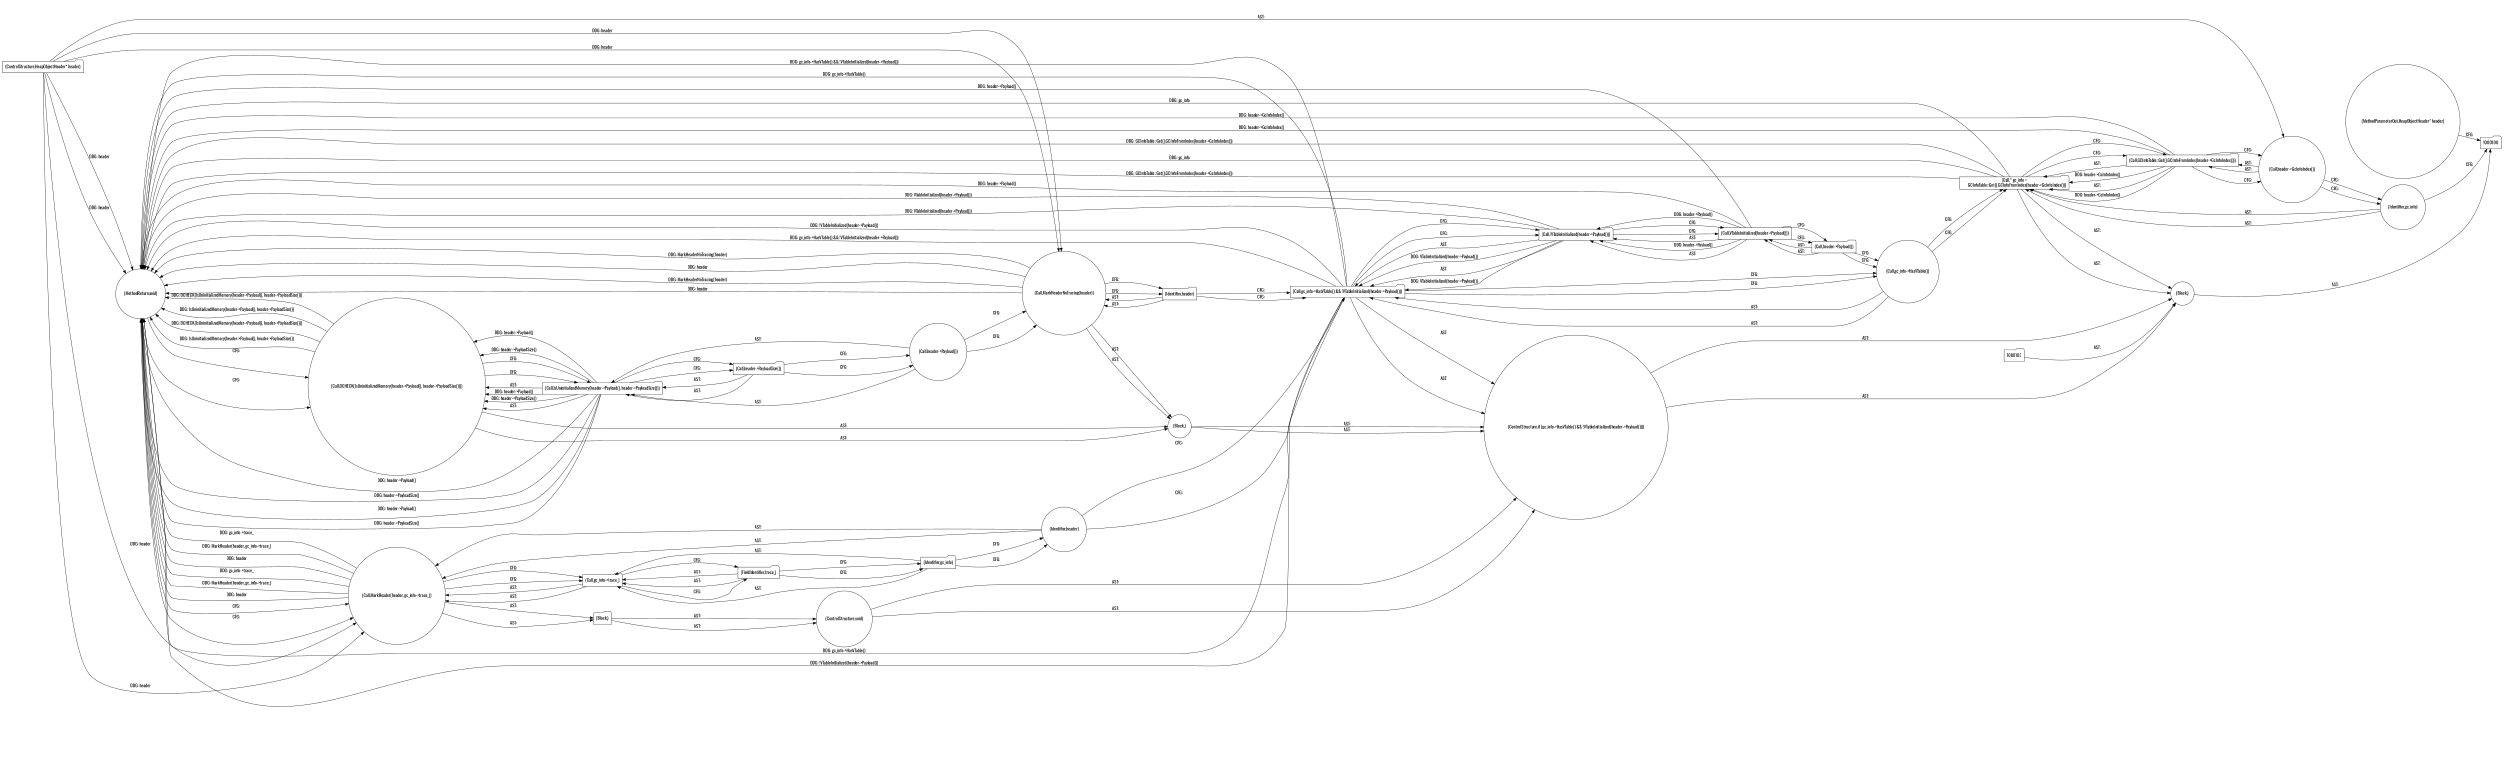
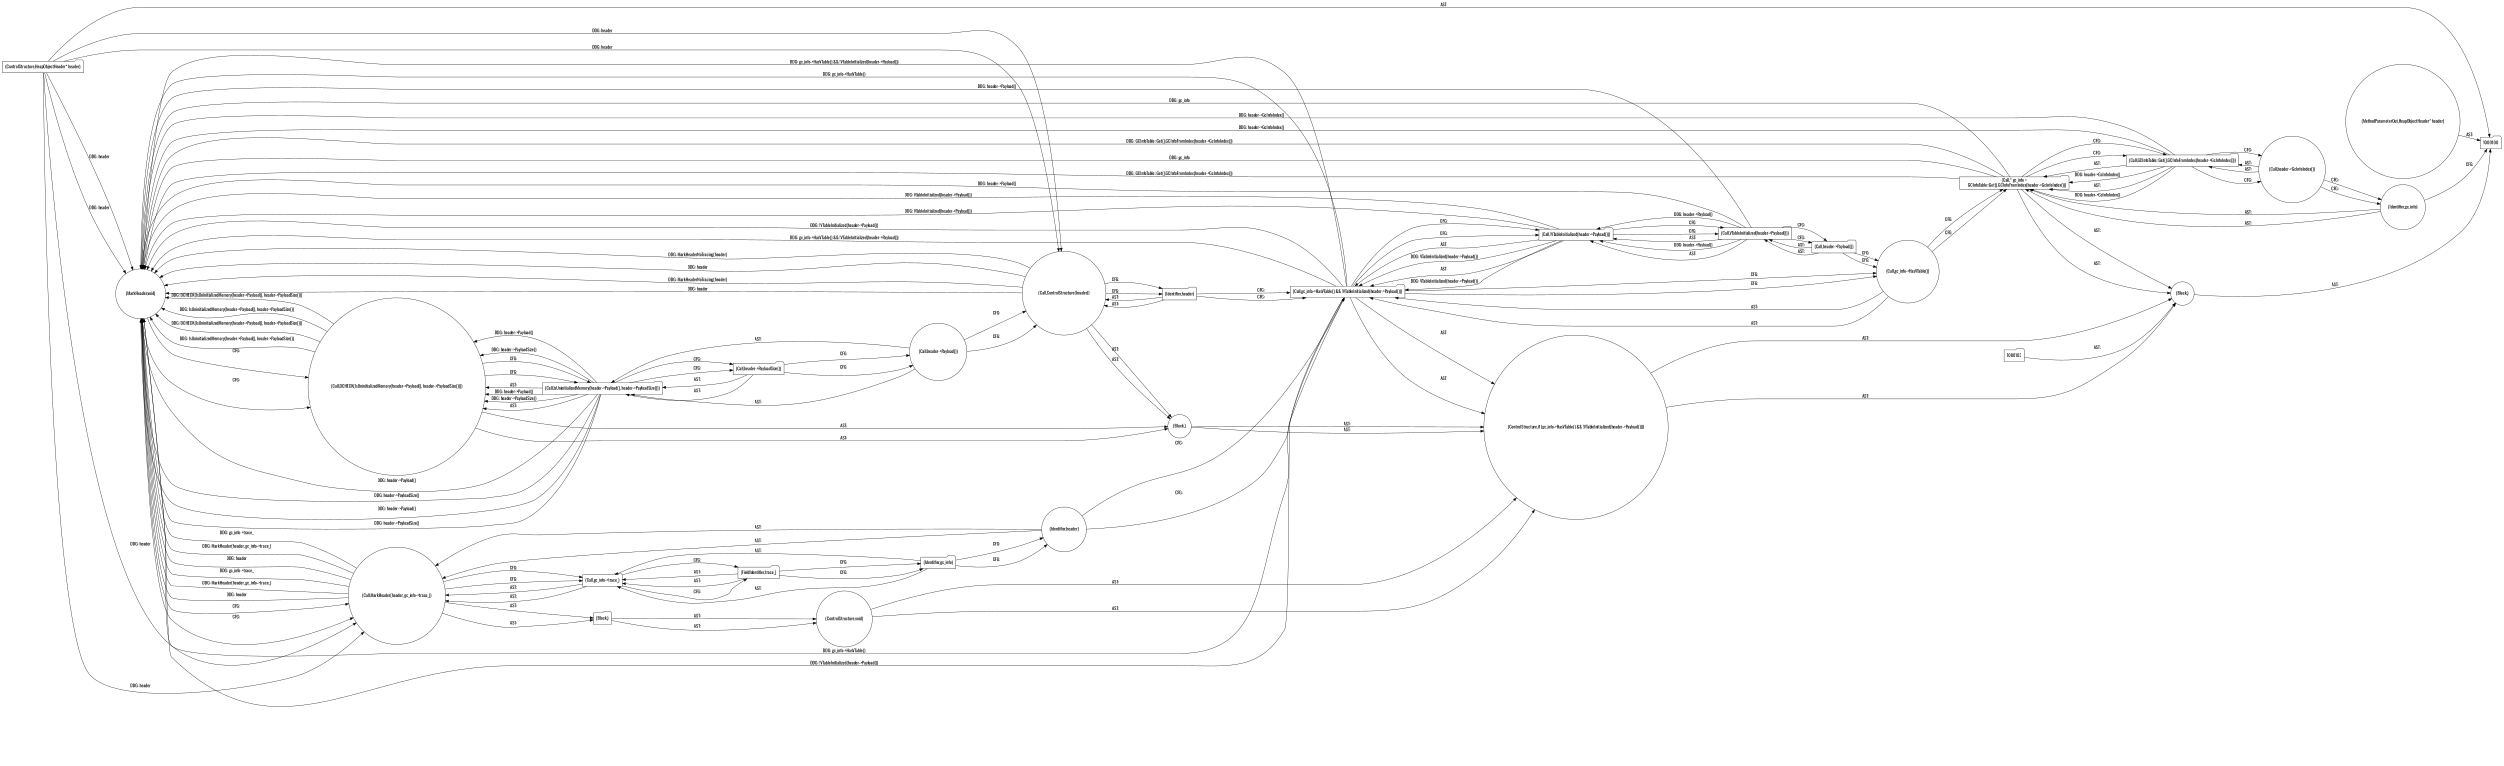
edge "(ControlStructure,HeapObjectHeader* header)" -> "(Call,header->GcInfoIndex())": now "(ControlStructure,HeapObjectHeader* header)" -> "1000100"
edge "(MethodParameterOut,HeapObjectHeader* header)" -> "1000100": label "CFG: " -> "AST: "
node "(Call,MarkHeaderNoTracing(header))": label "(Call,MarkHeaderNoTracing(header))" -> "(Call,ControlStructure(header))"
node "(MethodReturn,void)": label "(MethodReturn,void)" -> "(MarkHeader,void)"
